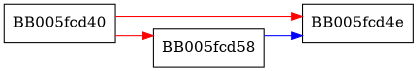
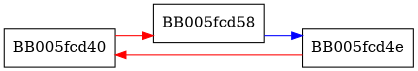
edge "BB005fcd40" -> "BB005fcd4e": reversed
